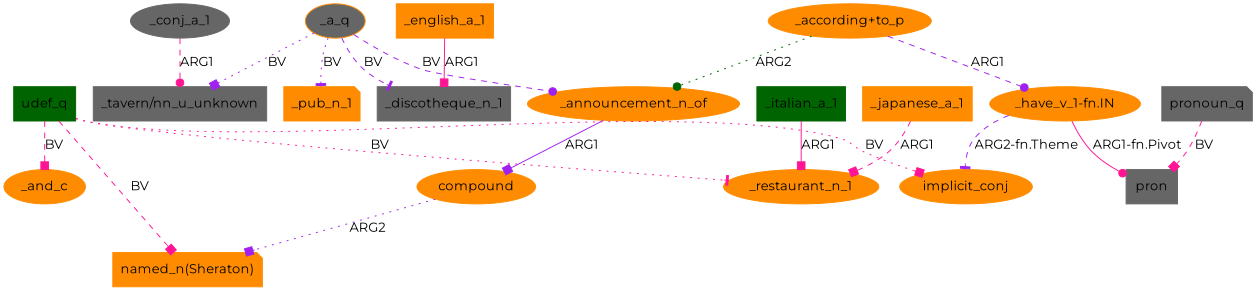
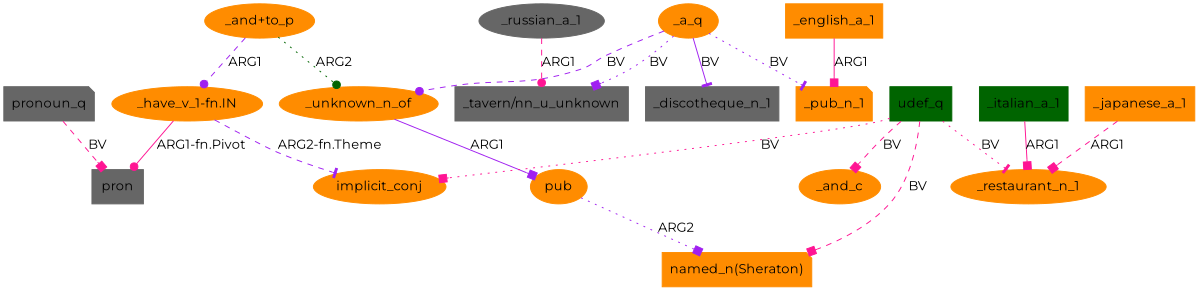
node "_conj_a_1": label "_conj_a_1" -> "_russian_a_1"
node "_a_q": fillcolor gray40 -> darkorange
node "_according+to_p": label "_according+to_p" -> "_and+to_p"
edge "_english_a_1" -> "_discotheque_n_1": now "_english_a_1" -> "_pub_n_1"
edge "_a_q" -> "_discotheque_n_1": style dashed -> solid
node "_announcement_n_of": label "_announcement_n_of" -> "_unknown_n_of"
node "compound": label "compound" -> "pub"
